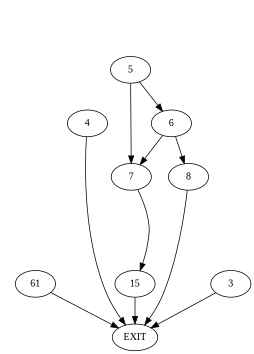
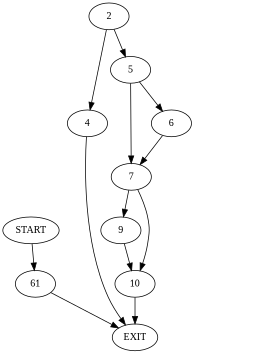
node "2": added
node "8": removed
node "START": added
node "9": added
node "15": label "15" -> "10"
node "3": removed
